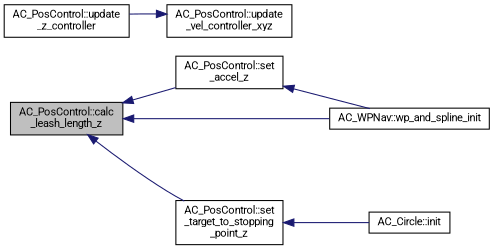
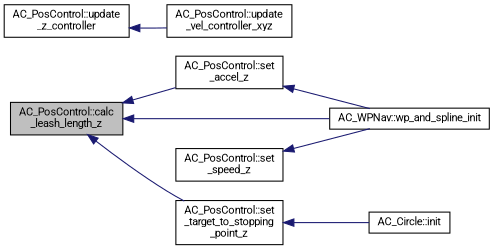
edge "AC_PosControl::update _z_controller" -> "AC_PosControl::update _vel_controller_xyz": reversed
node "AC_PosControl::set _speed_z": added
